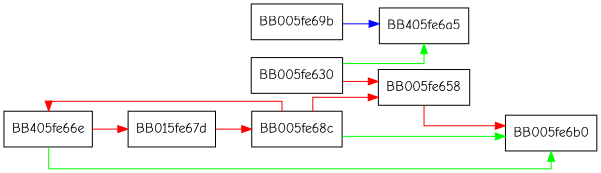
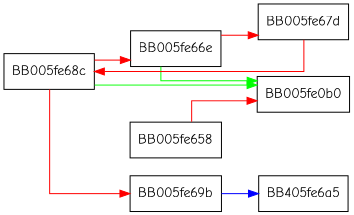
node "BB005fe630": removed
edge "BB005fe68c" -> "BB005fe658": now "BB005fe68c" -> "BB005fe69b"
node "BB405fe66e": label "BB405fe66e" -> "BB005fe66e"
node "BB015fe67d": label "BB015fe67d" -> "BB005fe67d"
node "BB005fe6b0": label "BB005fe6b0" -> "BB005fe0b0"
